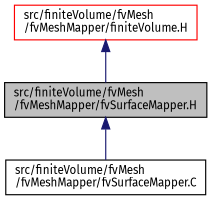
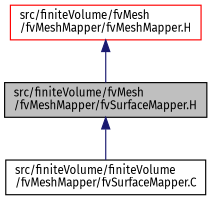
node "src/finiteVolume/fvMesh /fvMeshMapper/finiteVolume.H": label "src/finiteVolume/fvMesh /fvMeshMapper/finiteVolume.H" -> "src/finiteVolume/fvMesh /fvMeshMapper/fvMeshMapper.H"
node "src/finiteVolume/fvMesh /fvMeshMapper/fvSurfaceMapper.C": label "src/finiteVolume/fvMesh /fvMeshMapper/fvSurfaceMapper.C" -> "src/finiteVolume/finiteVolume /fvMeshMapper/fvSurfaceMapper.C"
